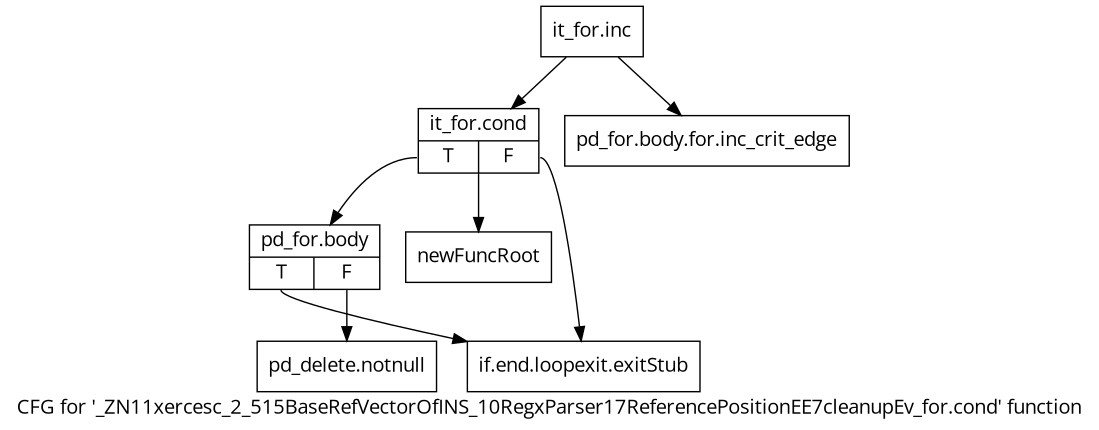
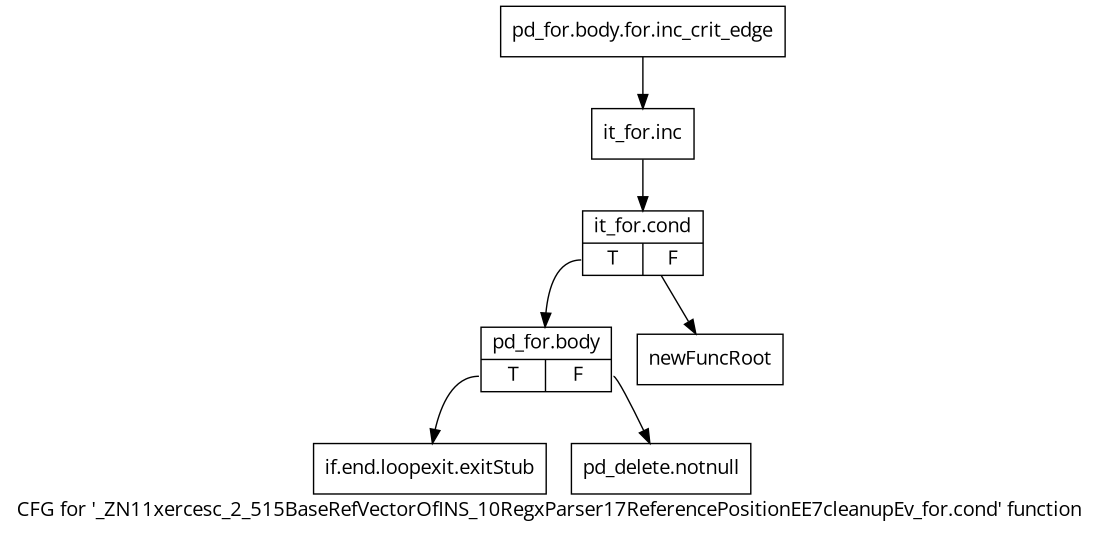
edge "it_for.inc" -> "pd_for.body.for.inc_crit_edge": reversed
edge "it_for.cond" -> "if.end.loopexit.exitStub": removed
